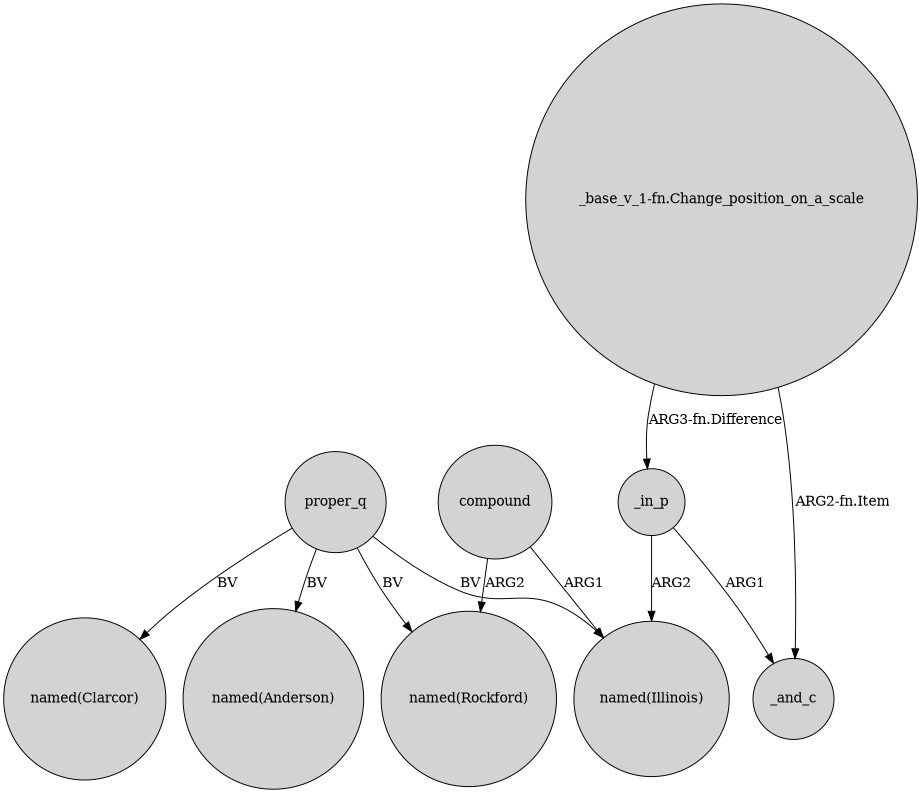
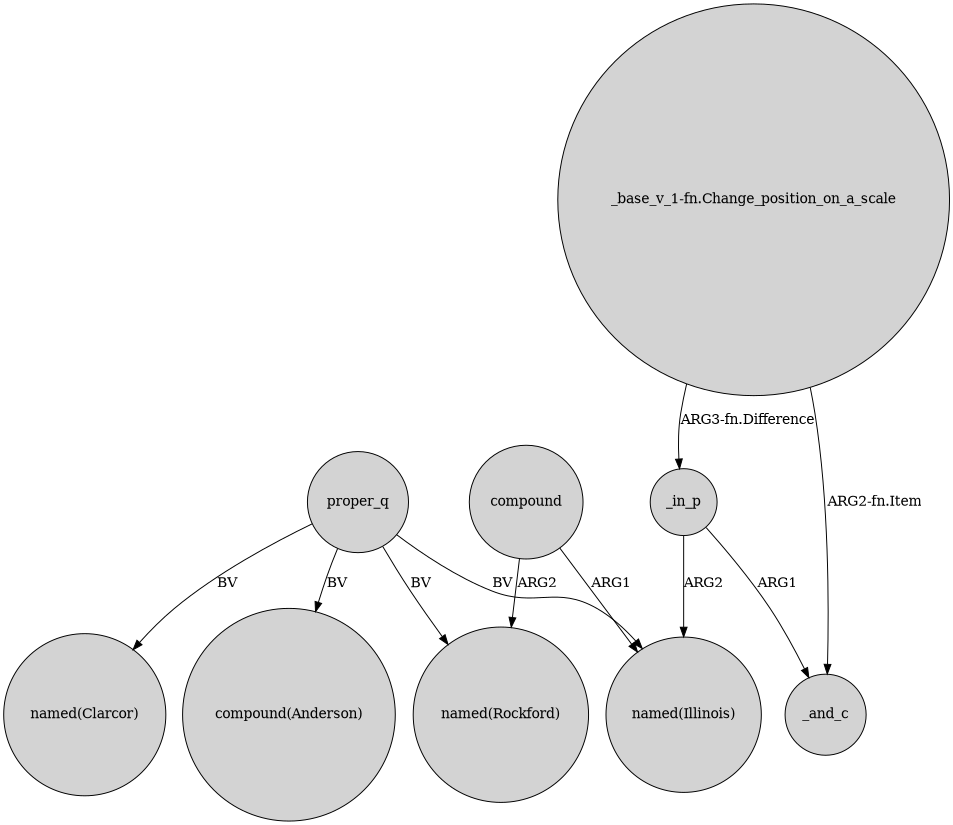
node "named(Anderson)": label "named(Anderson)" -> "compound(Anderson)"
